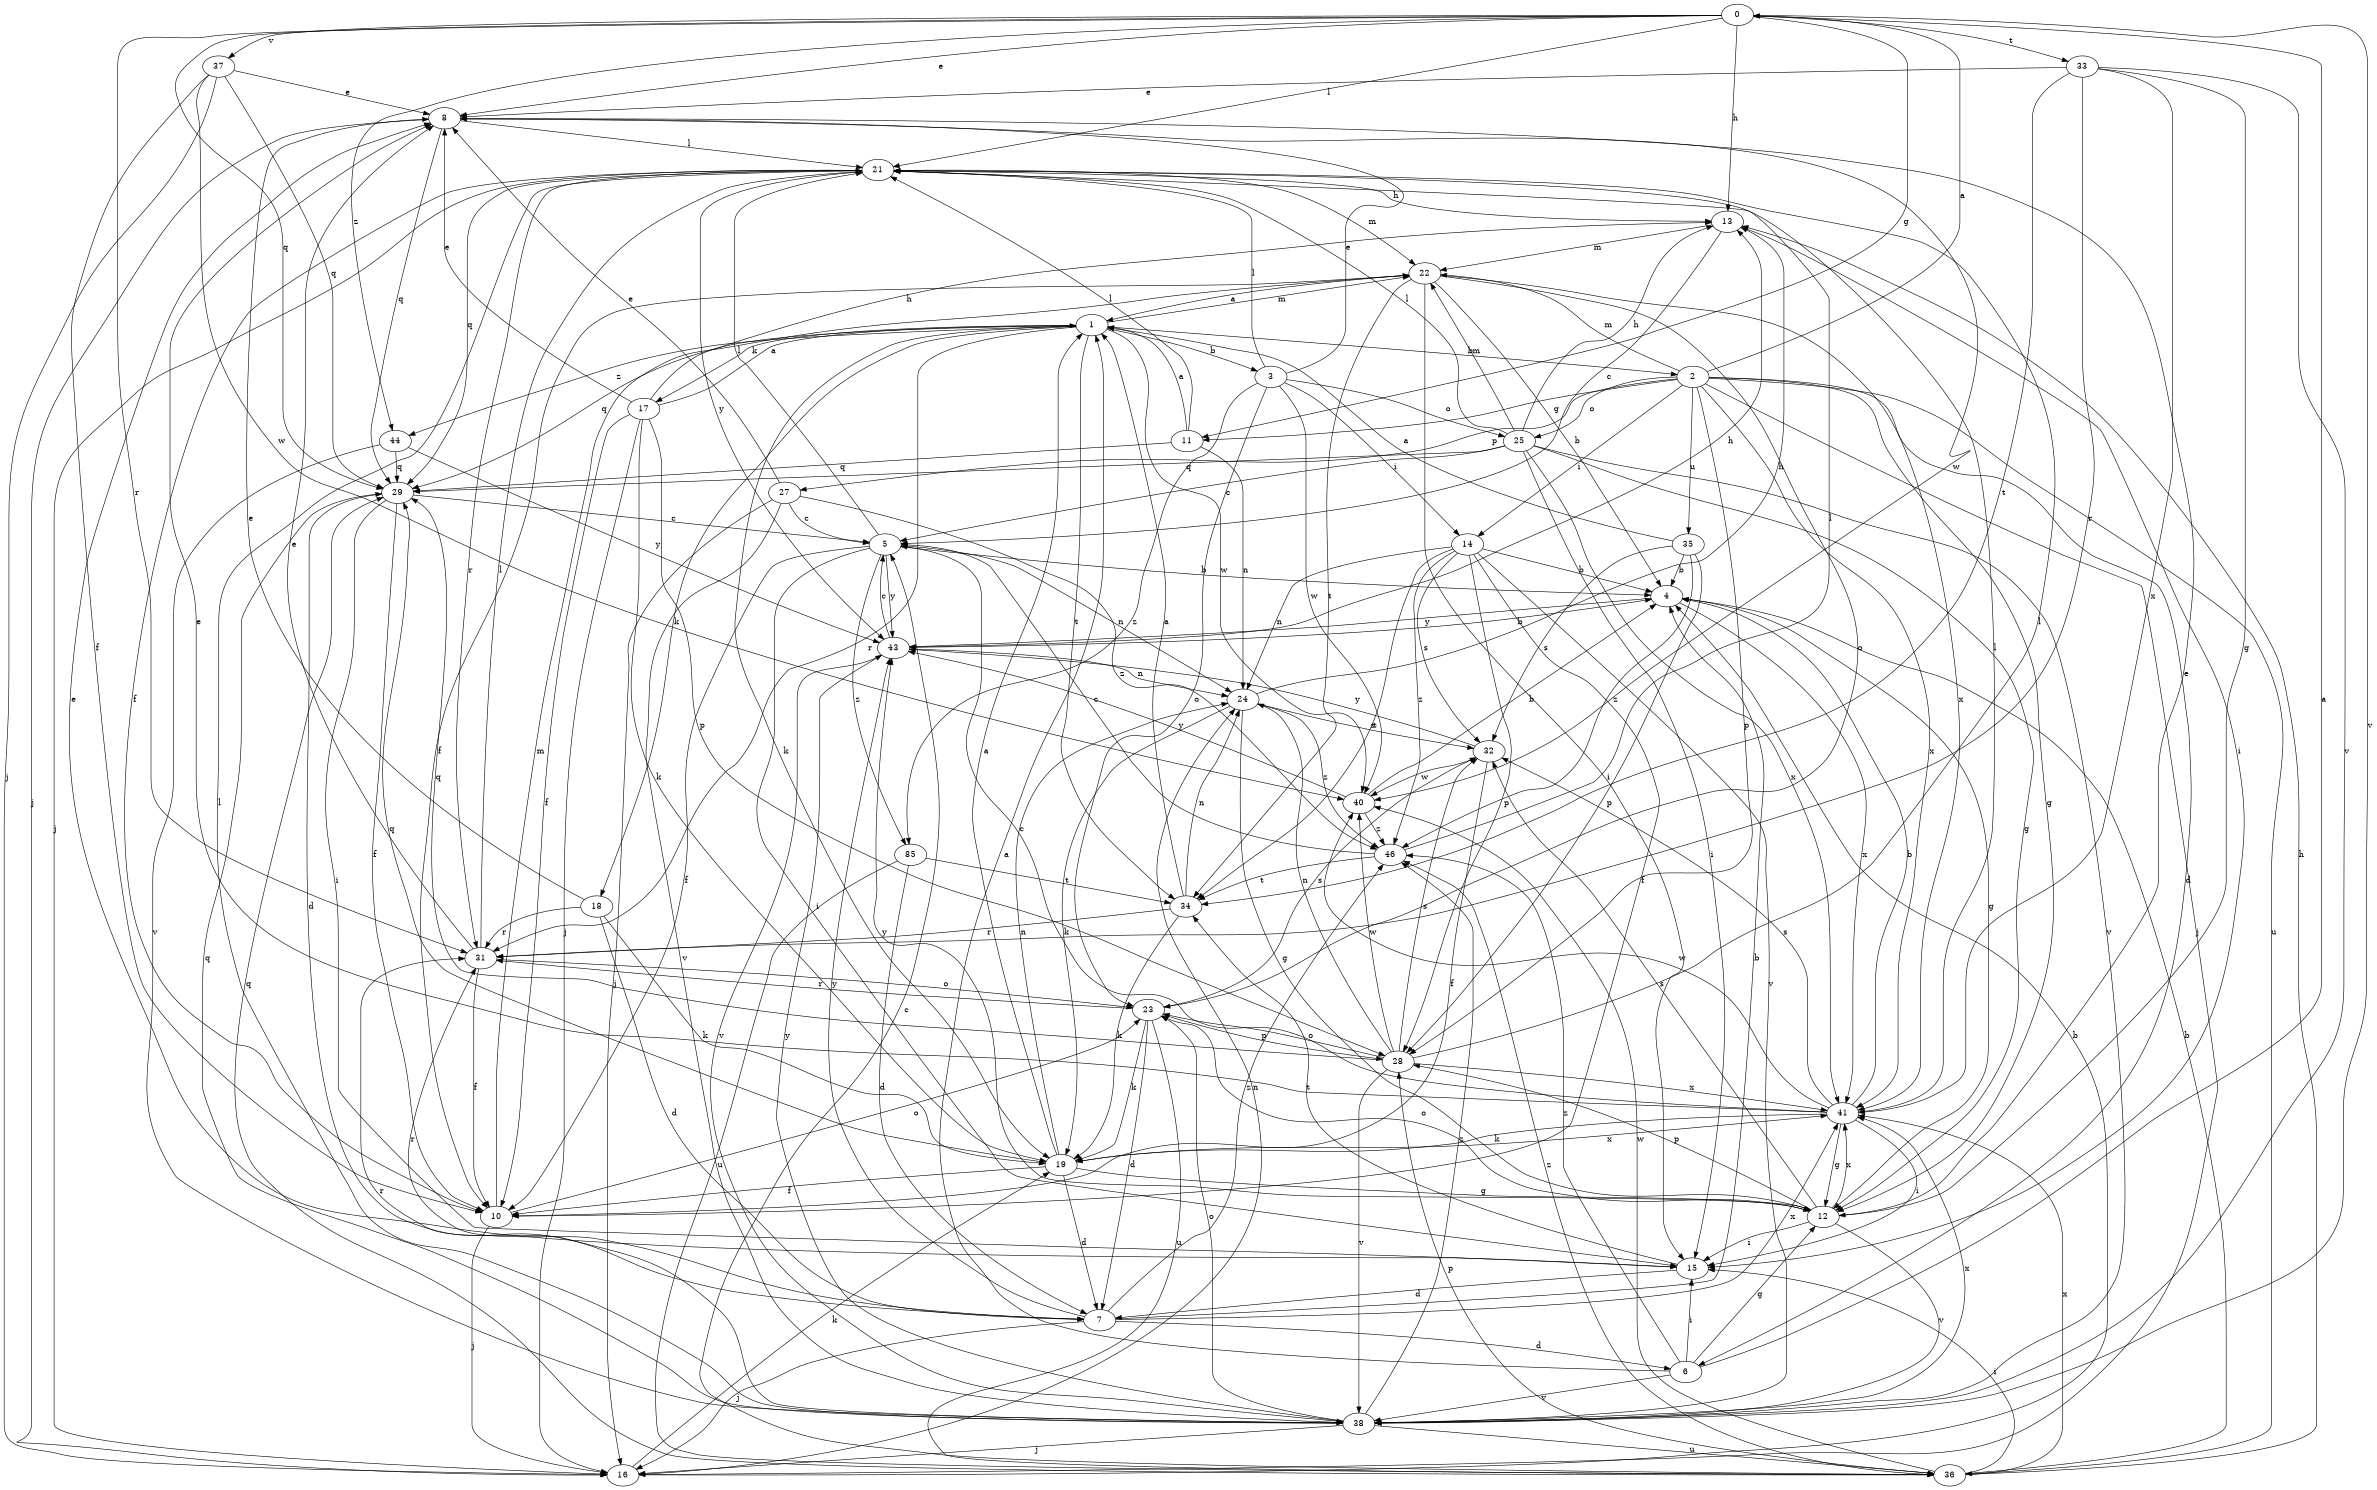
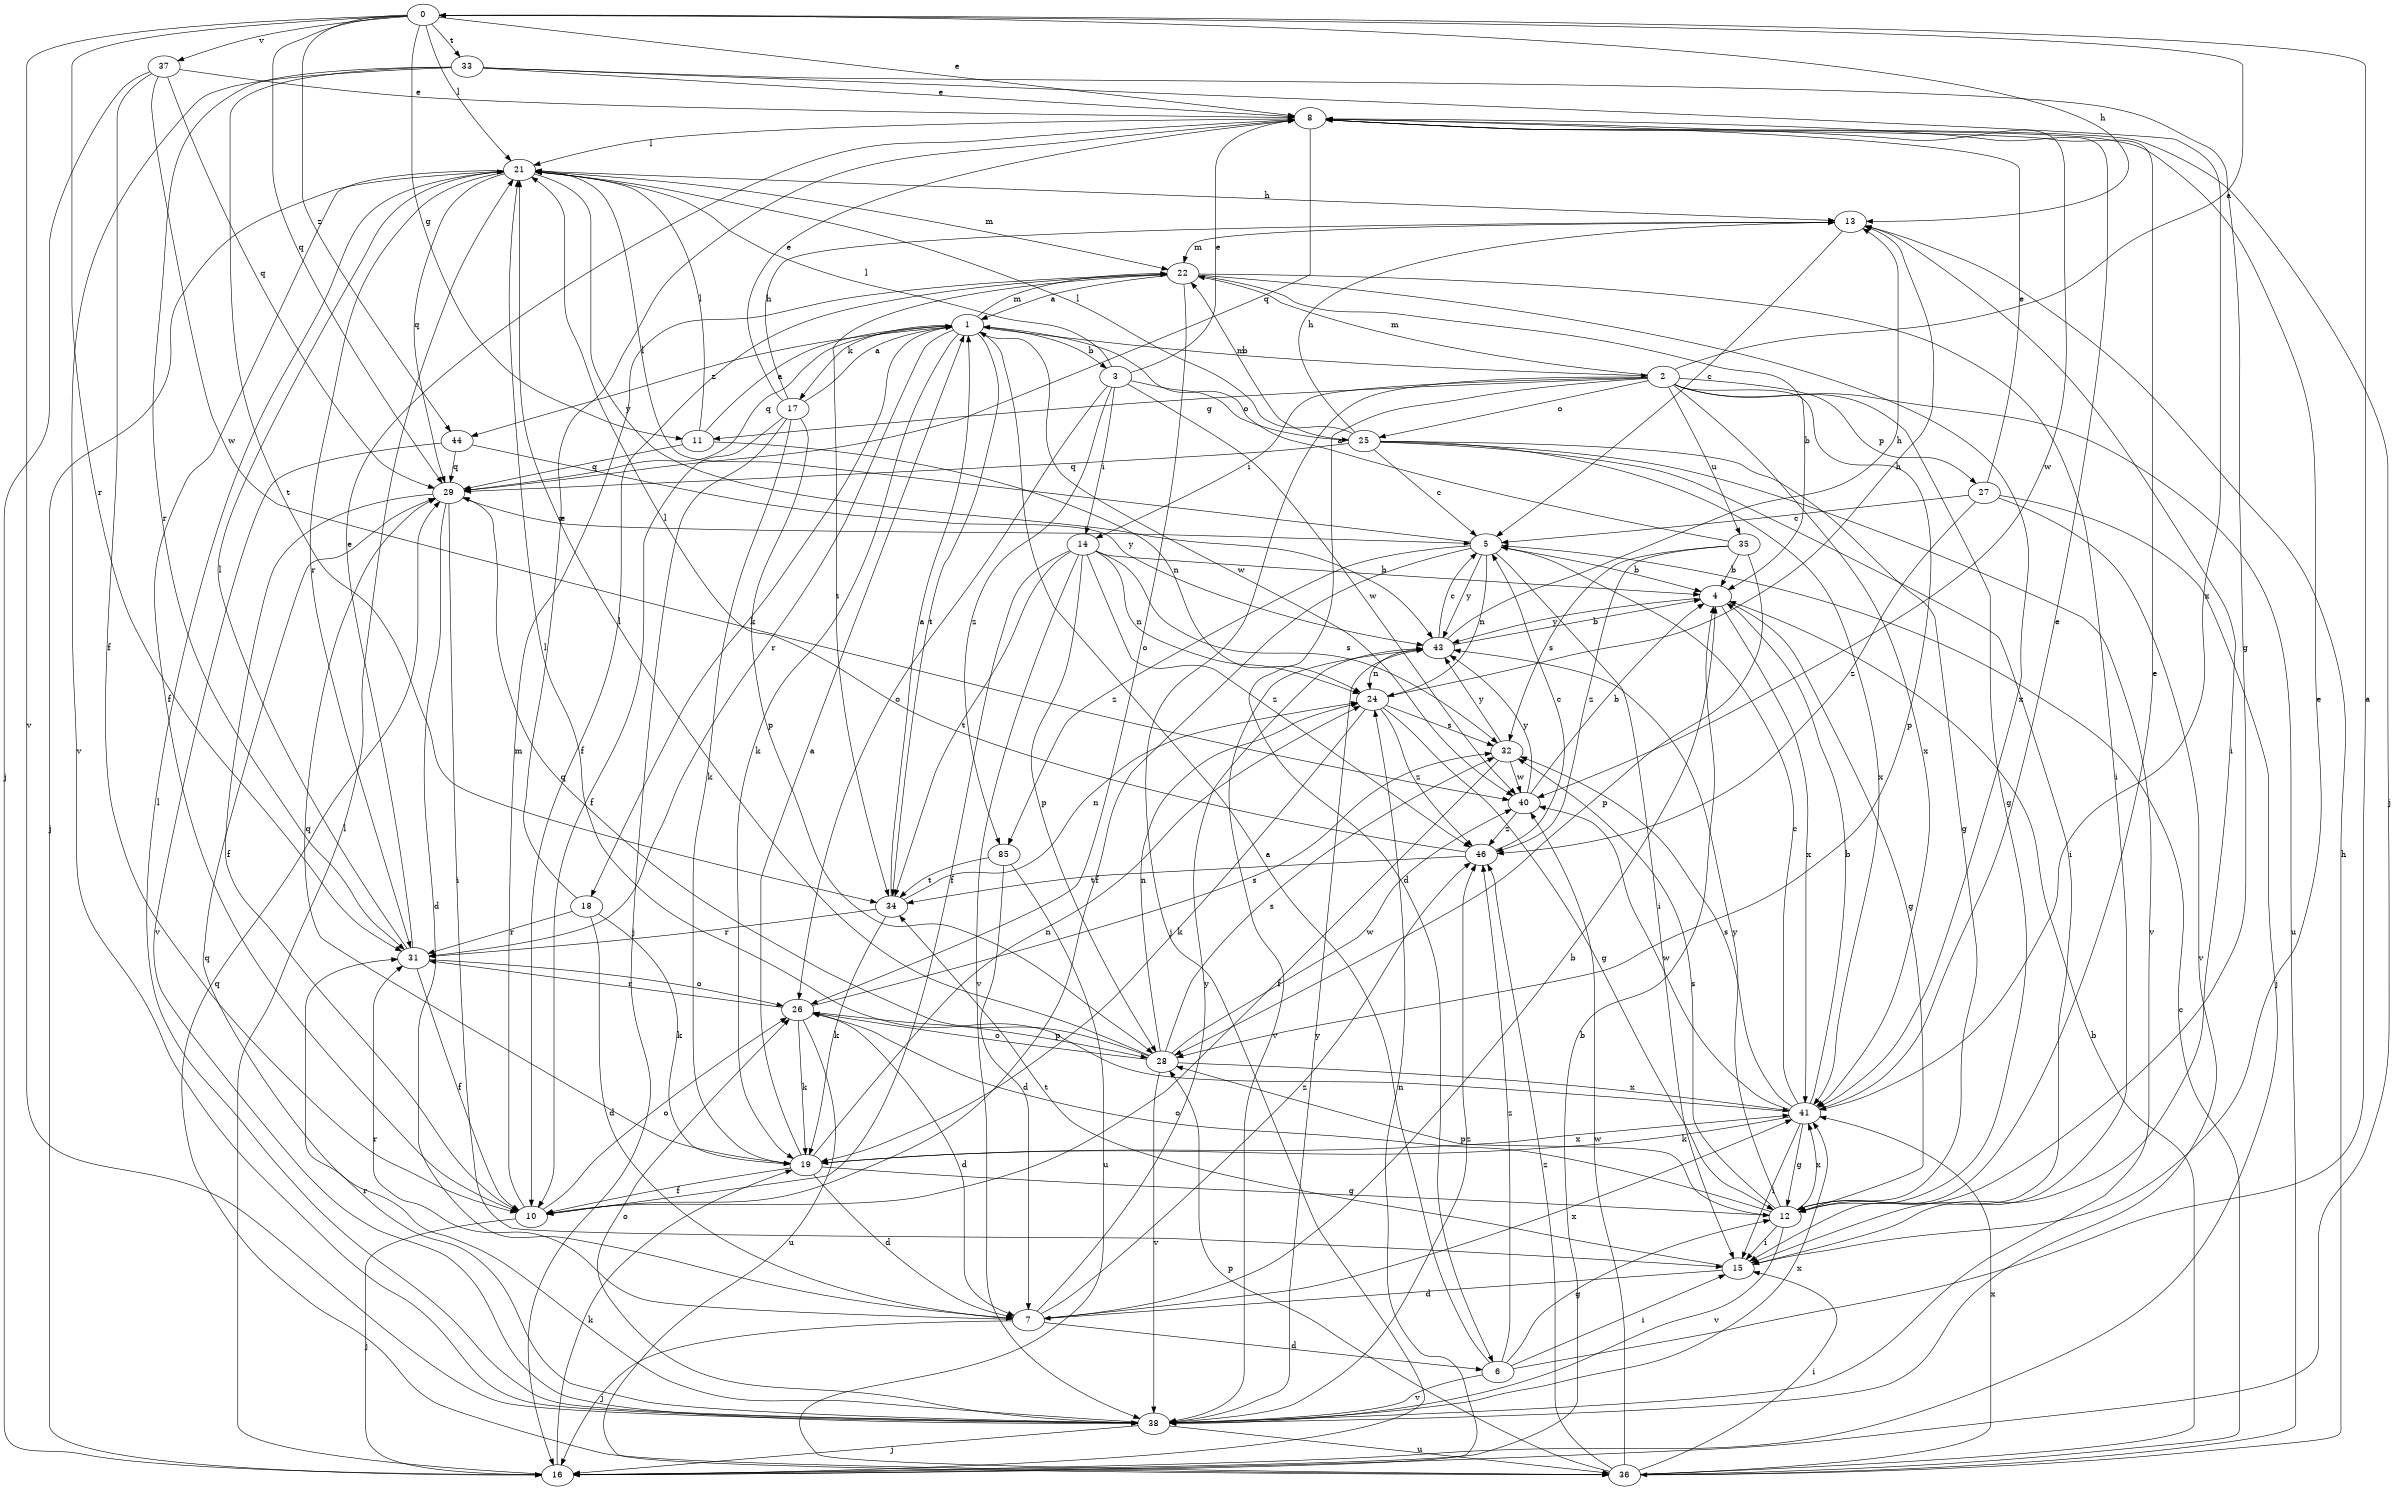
edge "16" -> "21": added, label "l"
node "23": label "23" -> "26"
